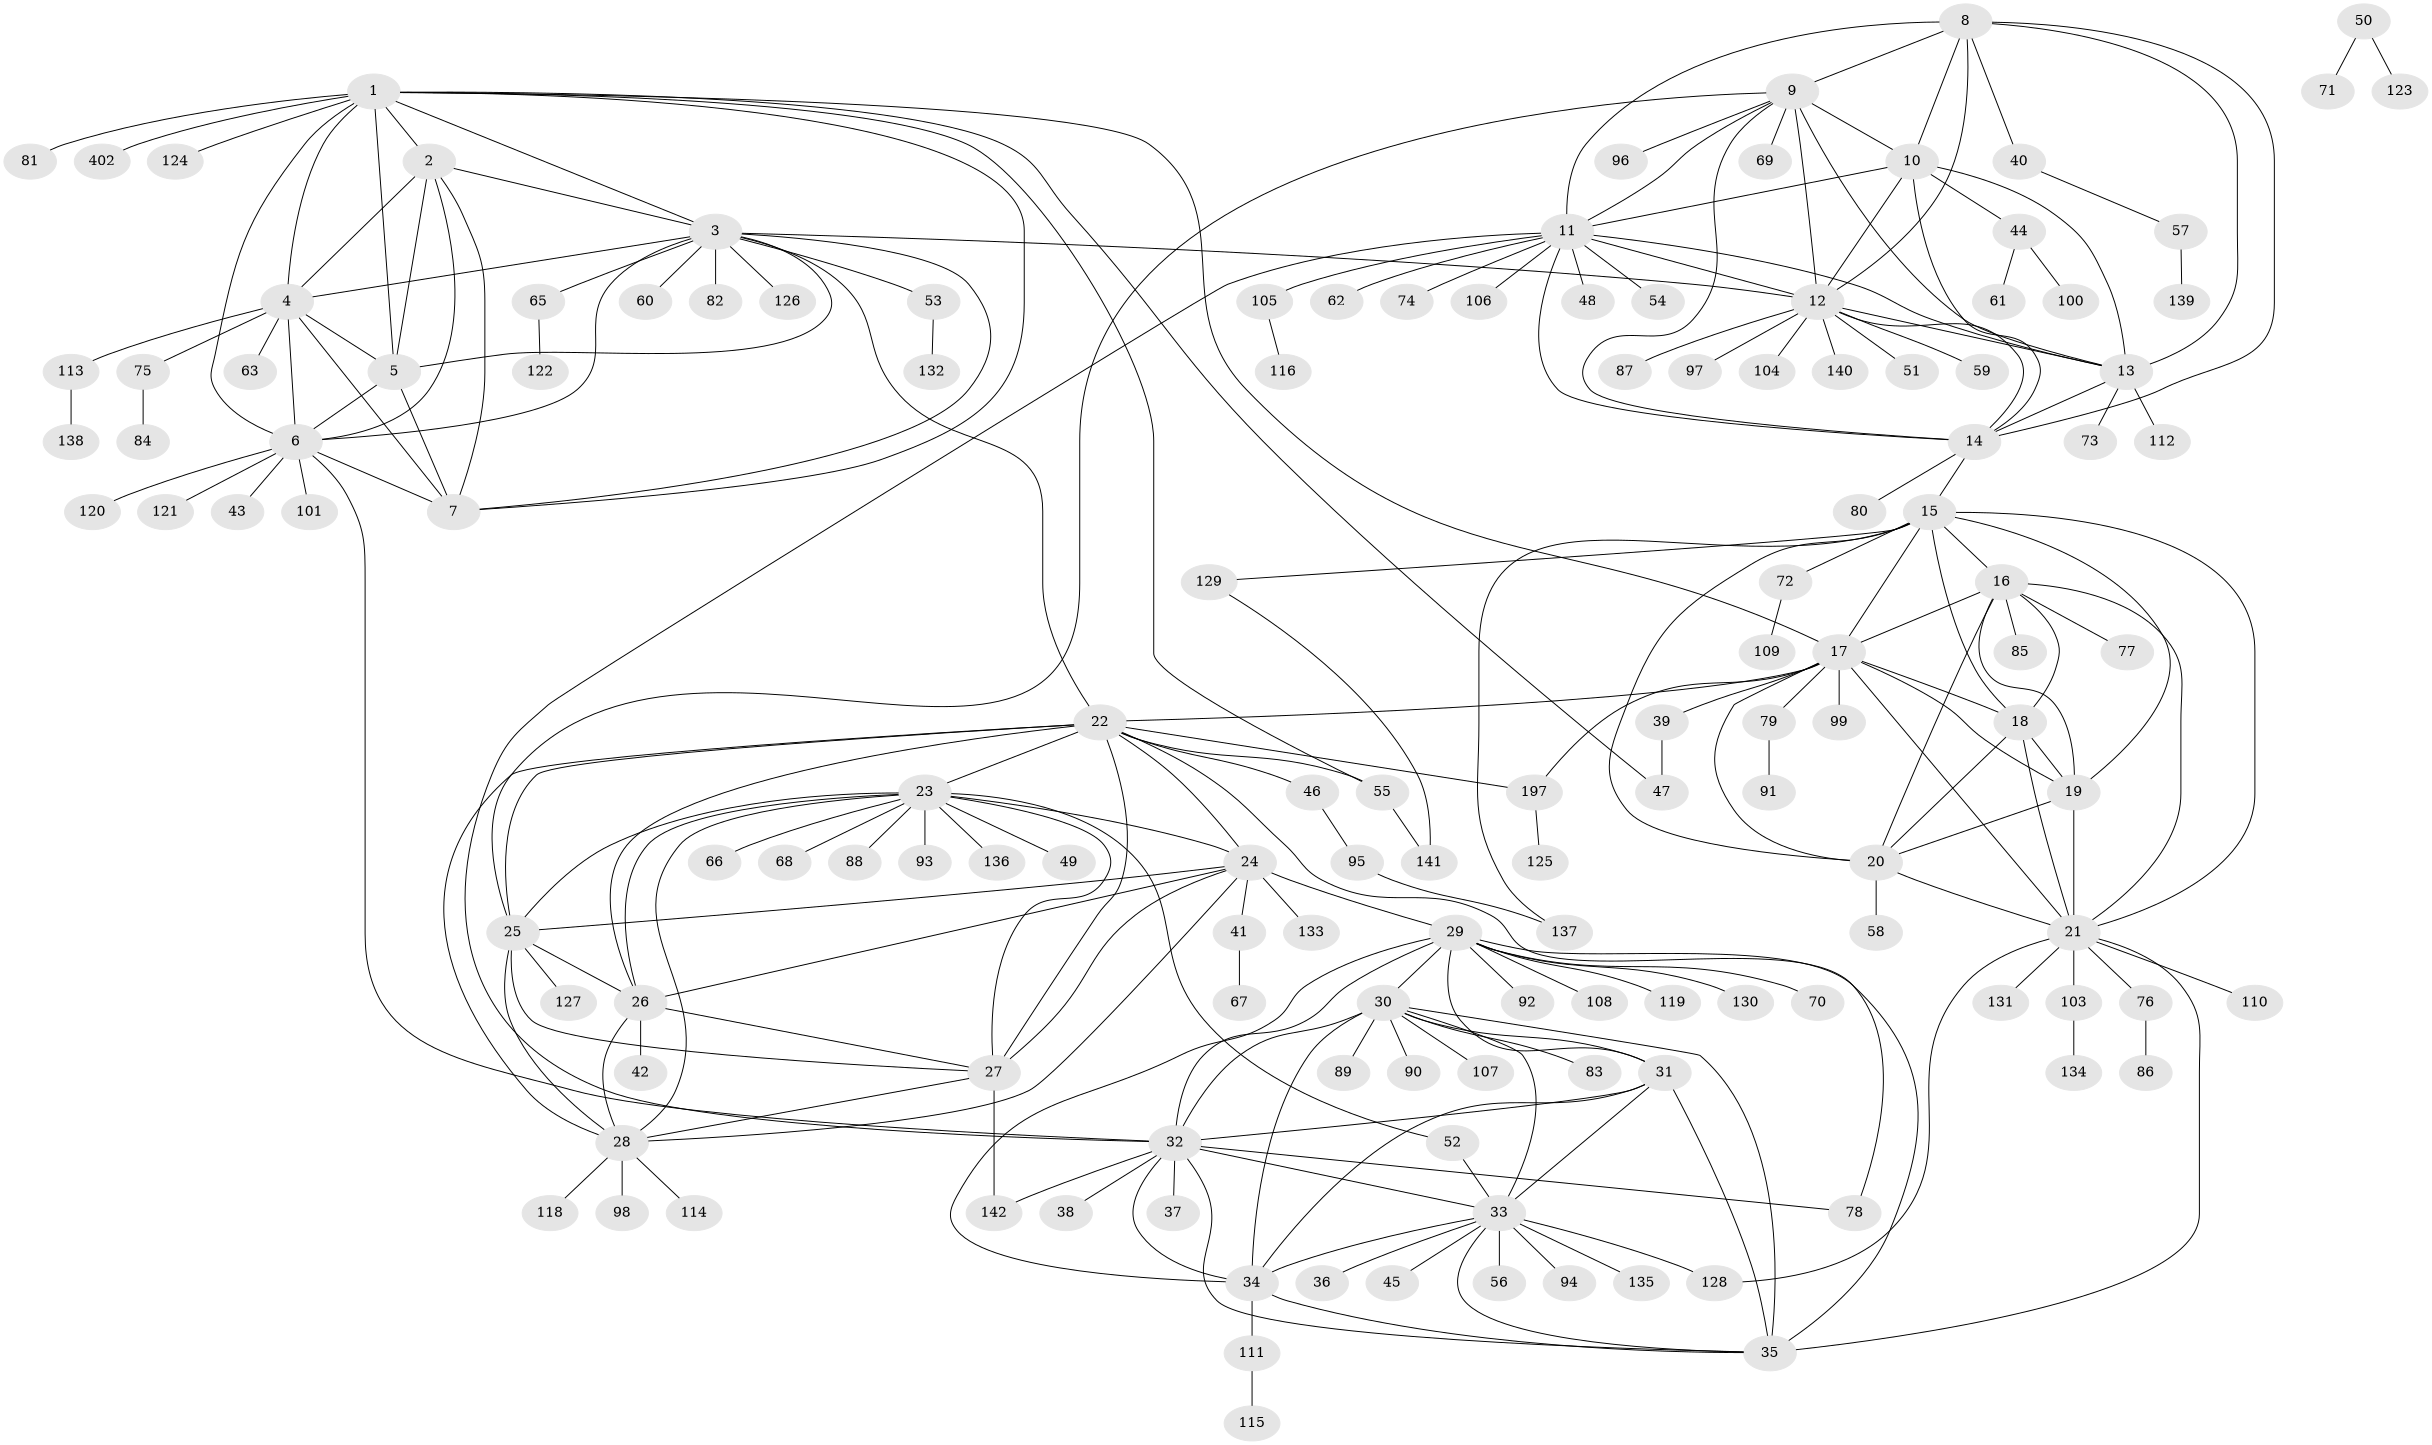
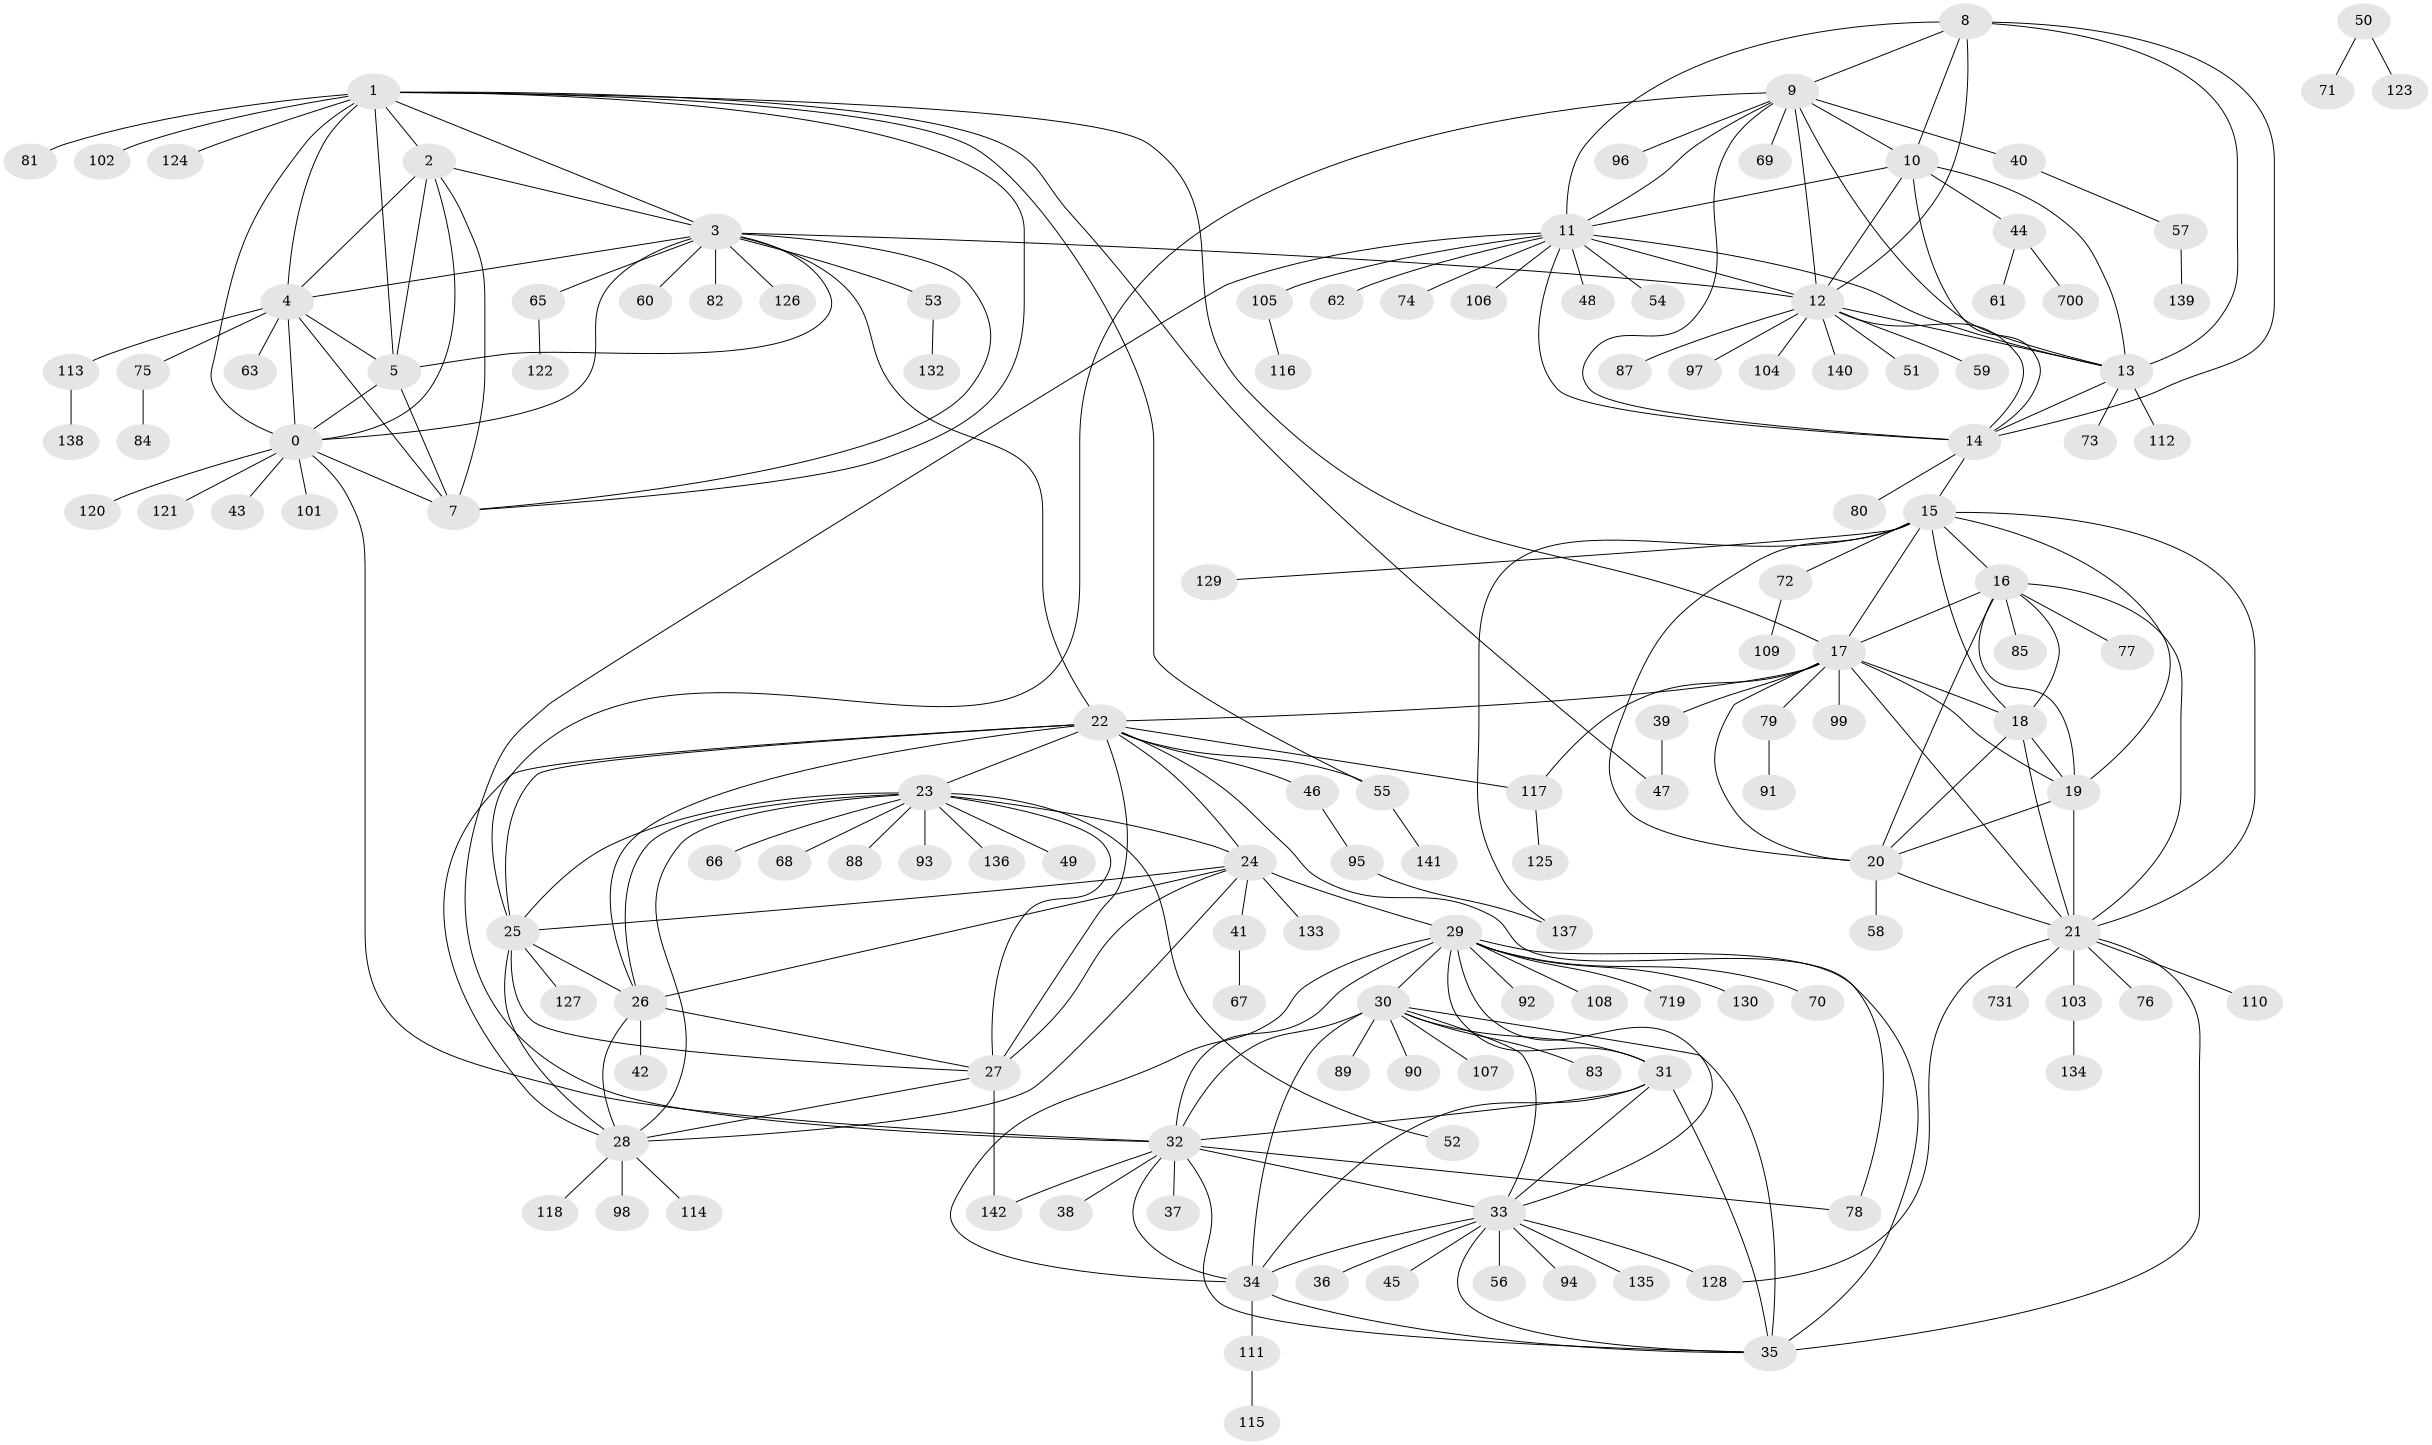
edge "8" -- "40": now "9" -- "40"
node "402": label "402" -> "102"
node "100": label "100" -> "700"
node "6": label "6" -> "0"
edge "129" -- "141": removed
node "197": label "197" -> "117"
node "119": label "119" -> "719"
node "131": label "131" -> "731"
node "86": removed
edge "52" -- "33": now "29" -- "33"
